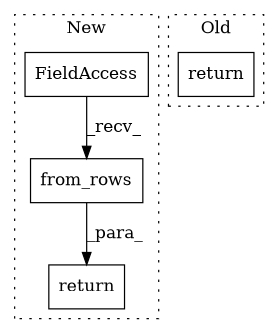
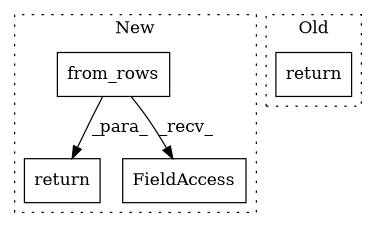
edge "FieldAccess" -> "from_rows": reversed
